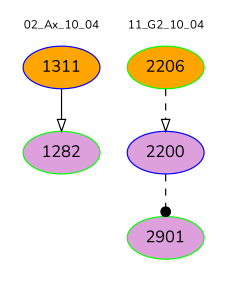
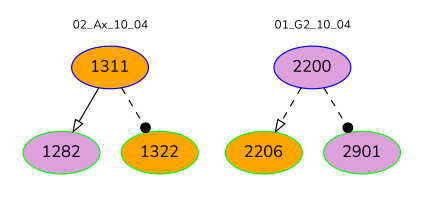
cluster "11_G2_10_04": label "11_G2_10_04" -> "01_G2_10_04"
edge "2206" -> "2200": reversed
node "1322": added
